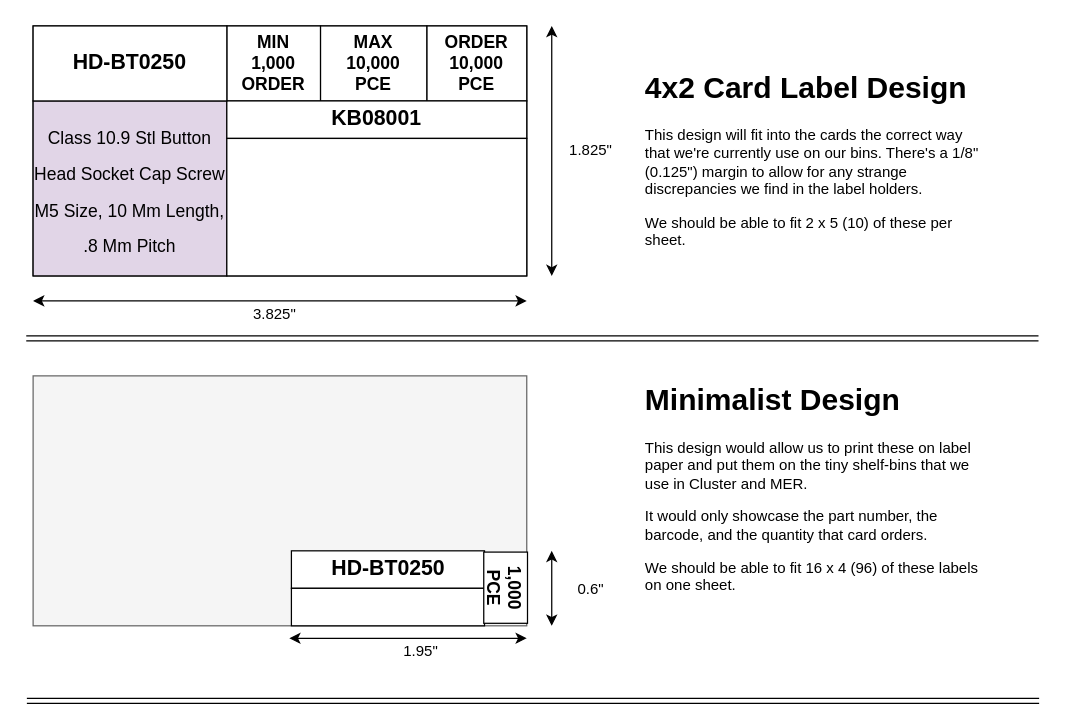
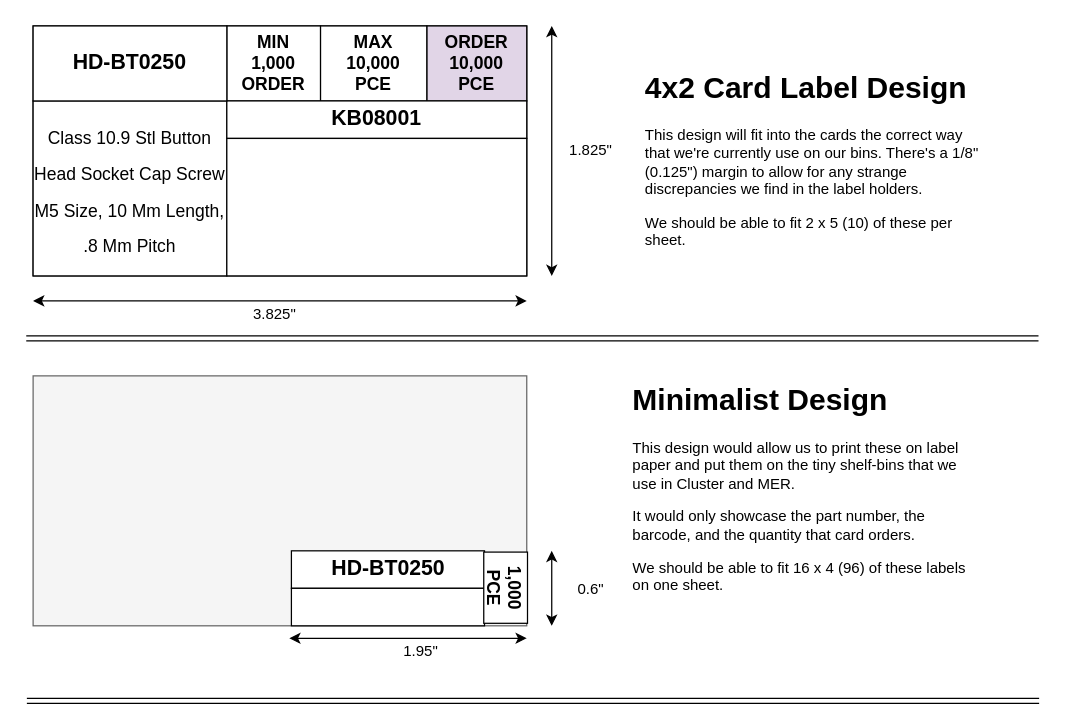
node "ORDER 10,000 PCE": fillcolor #ffffff -> #e1d5e7
node "Class 10.9 Stl Button Head Socket Cap Screw M5 Size, 10 Mm Length, .8 Mm Pitch": fillcolor #e1d5e7 -> #ffffff
node "Minimalist DesignThis design would allow us to print these on label paper and put them on the tiny shelf-bins that we use in Cluster and MER. It would only showcase the part number, the barcode, and the quantity that card orders. We should be able to fit 16 x 4 (96) of these labels on one sheet.": moved (814, 494) -> (802, 494)
